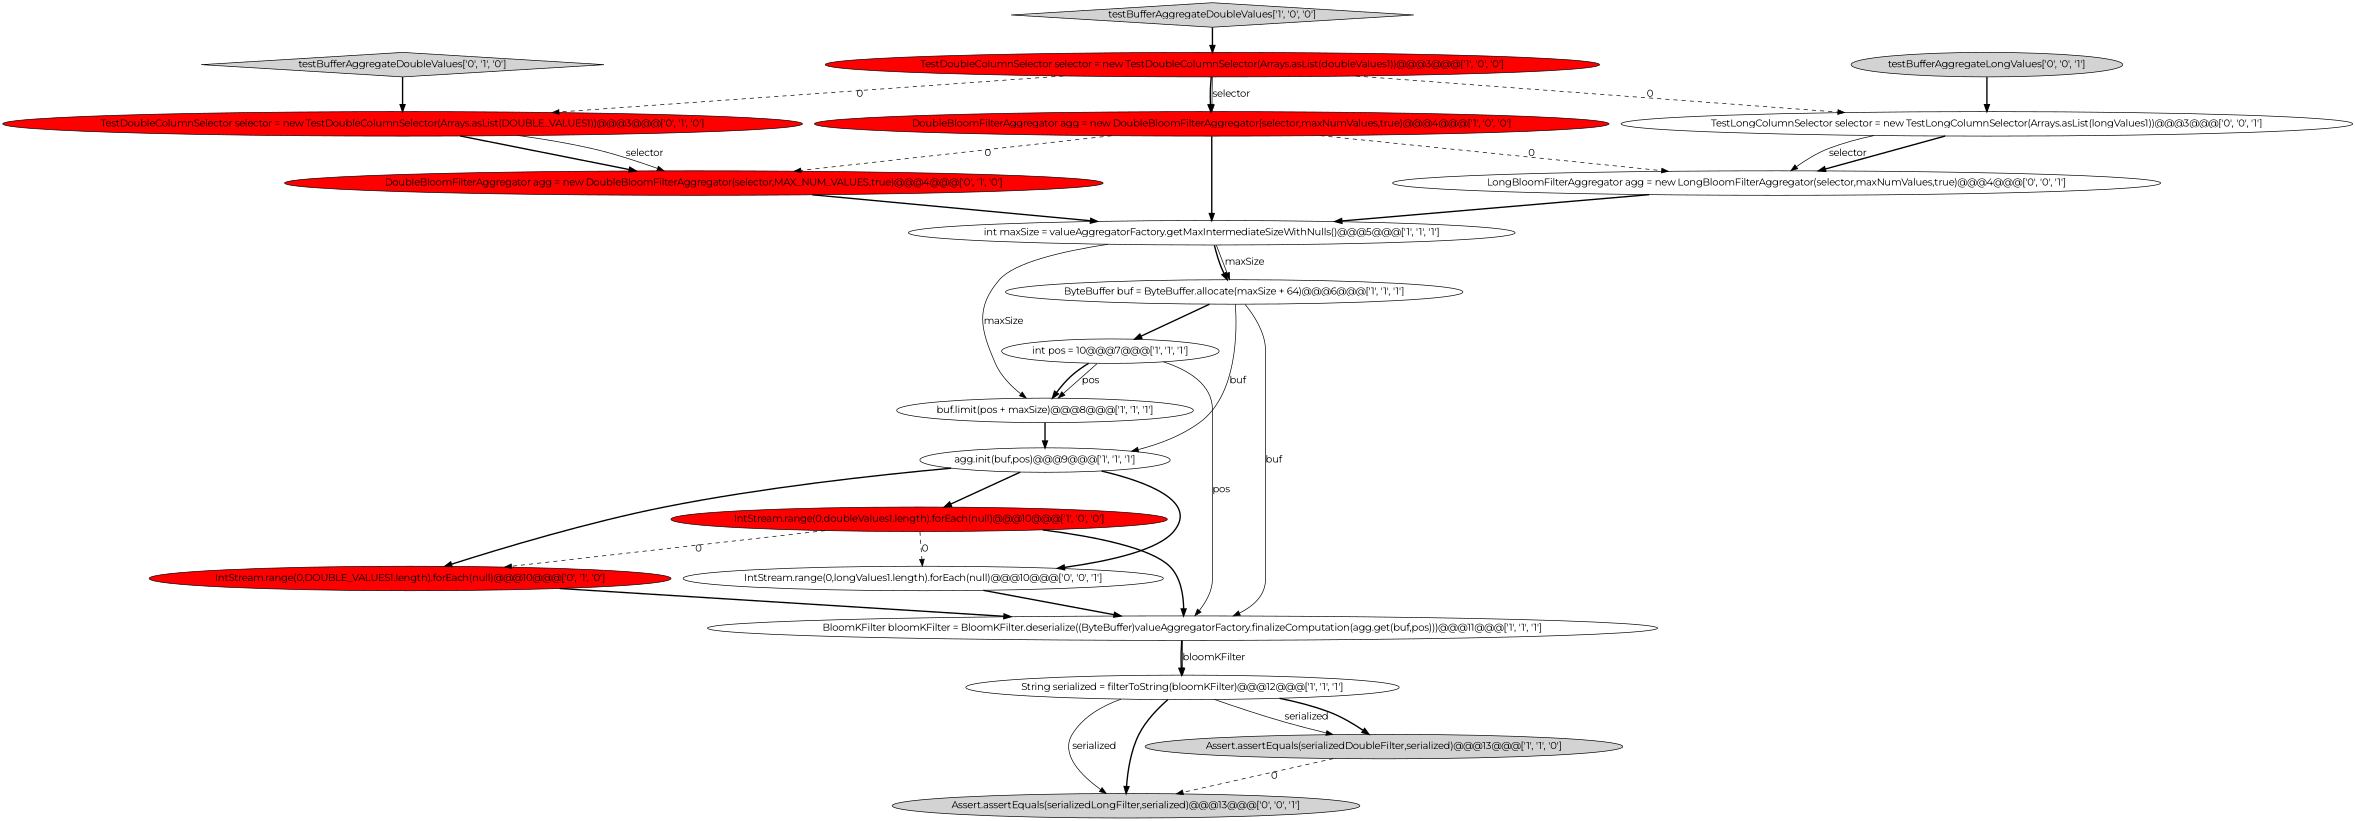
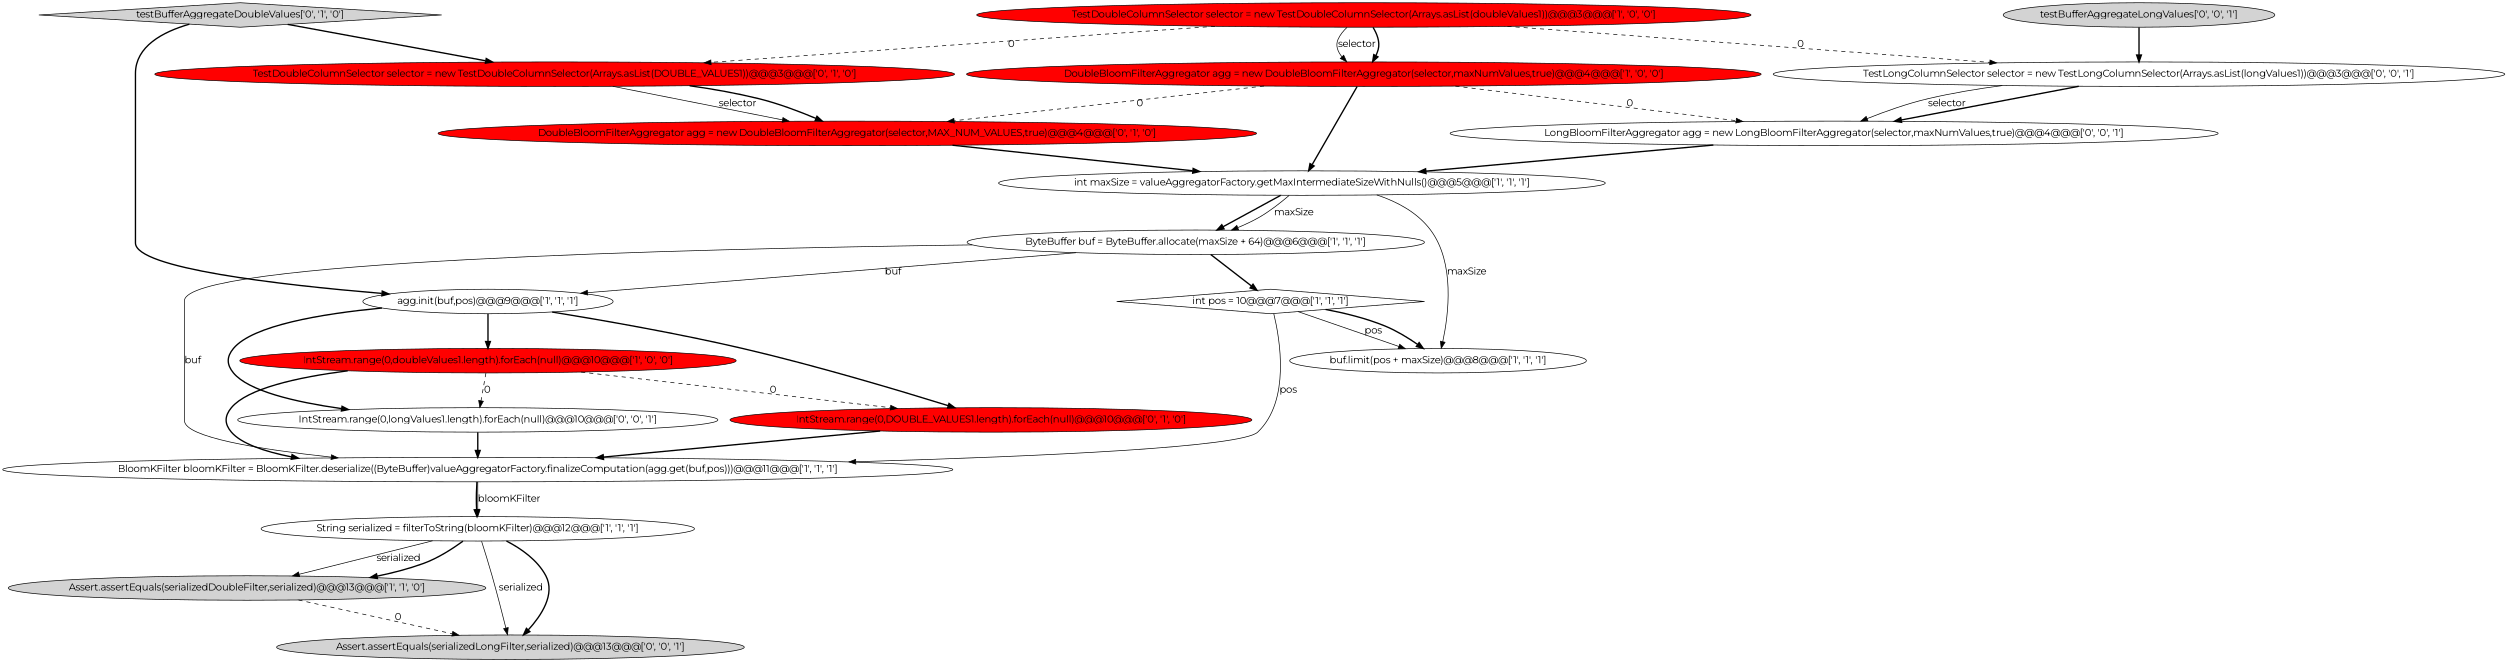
node "testBufferAggregateDoubleValues['1', '0', '0']": removed
node "int pos = 10@@@7@@@['1', '1', '1']": shape ellipse -> diamond
edge "buf.limit(pos + maxSize)@@@8@@@['1', '1', '1']" -> "agg.init(buf,pos)@@@9@@@['1', '1', '1']": now "testBufferAggregateDoubleValues['0', '1', '0']" -> "agg.init(buf,pos)@@@9@@@['1', '1', '1']"
